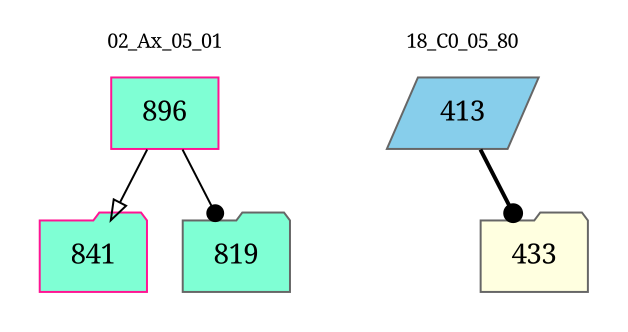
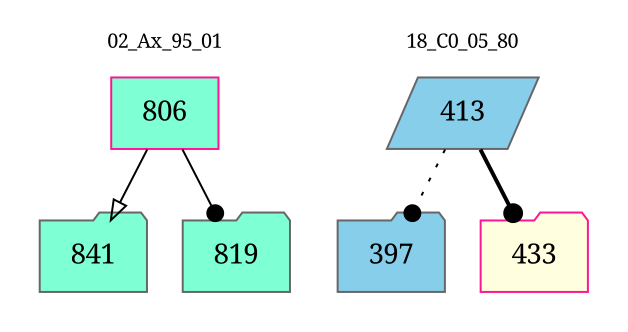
cluster "02_Ax_05_01": label "02_Ax_05_01" -> "02_Ax_95_01"
node "896": label "896" -> "806"
node "841": color deeppink -> gray40
node "397": added
node "433": color gray40 -> deeppink
